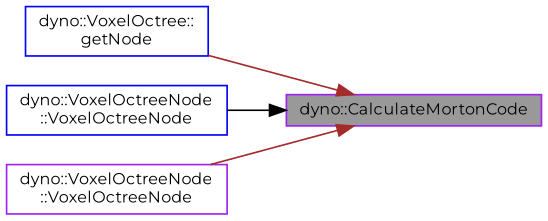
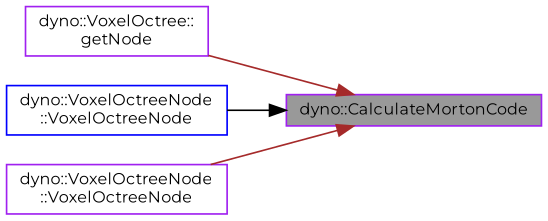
node "dyno::VoxelOctree:: getNode": color blue -> purple
